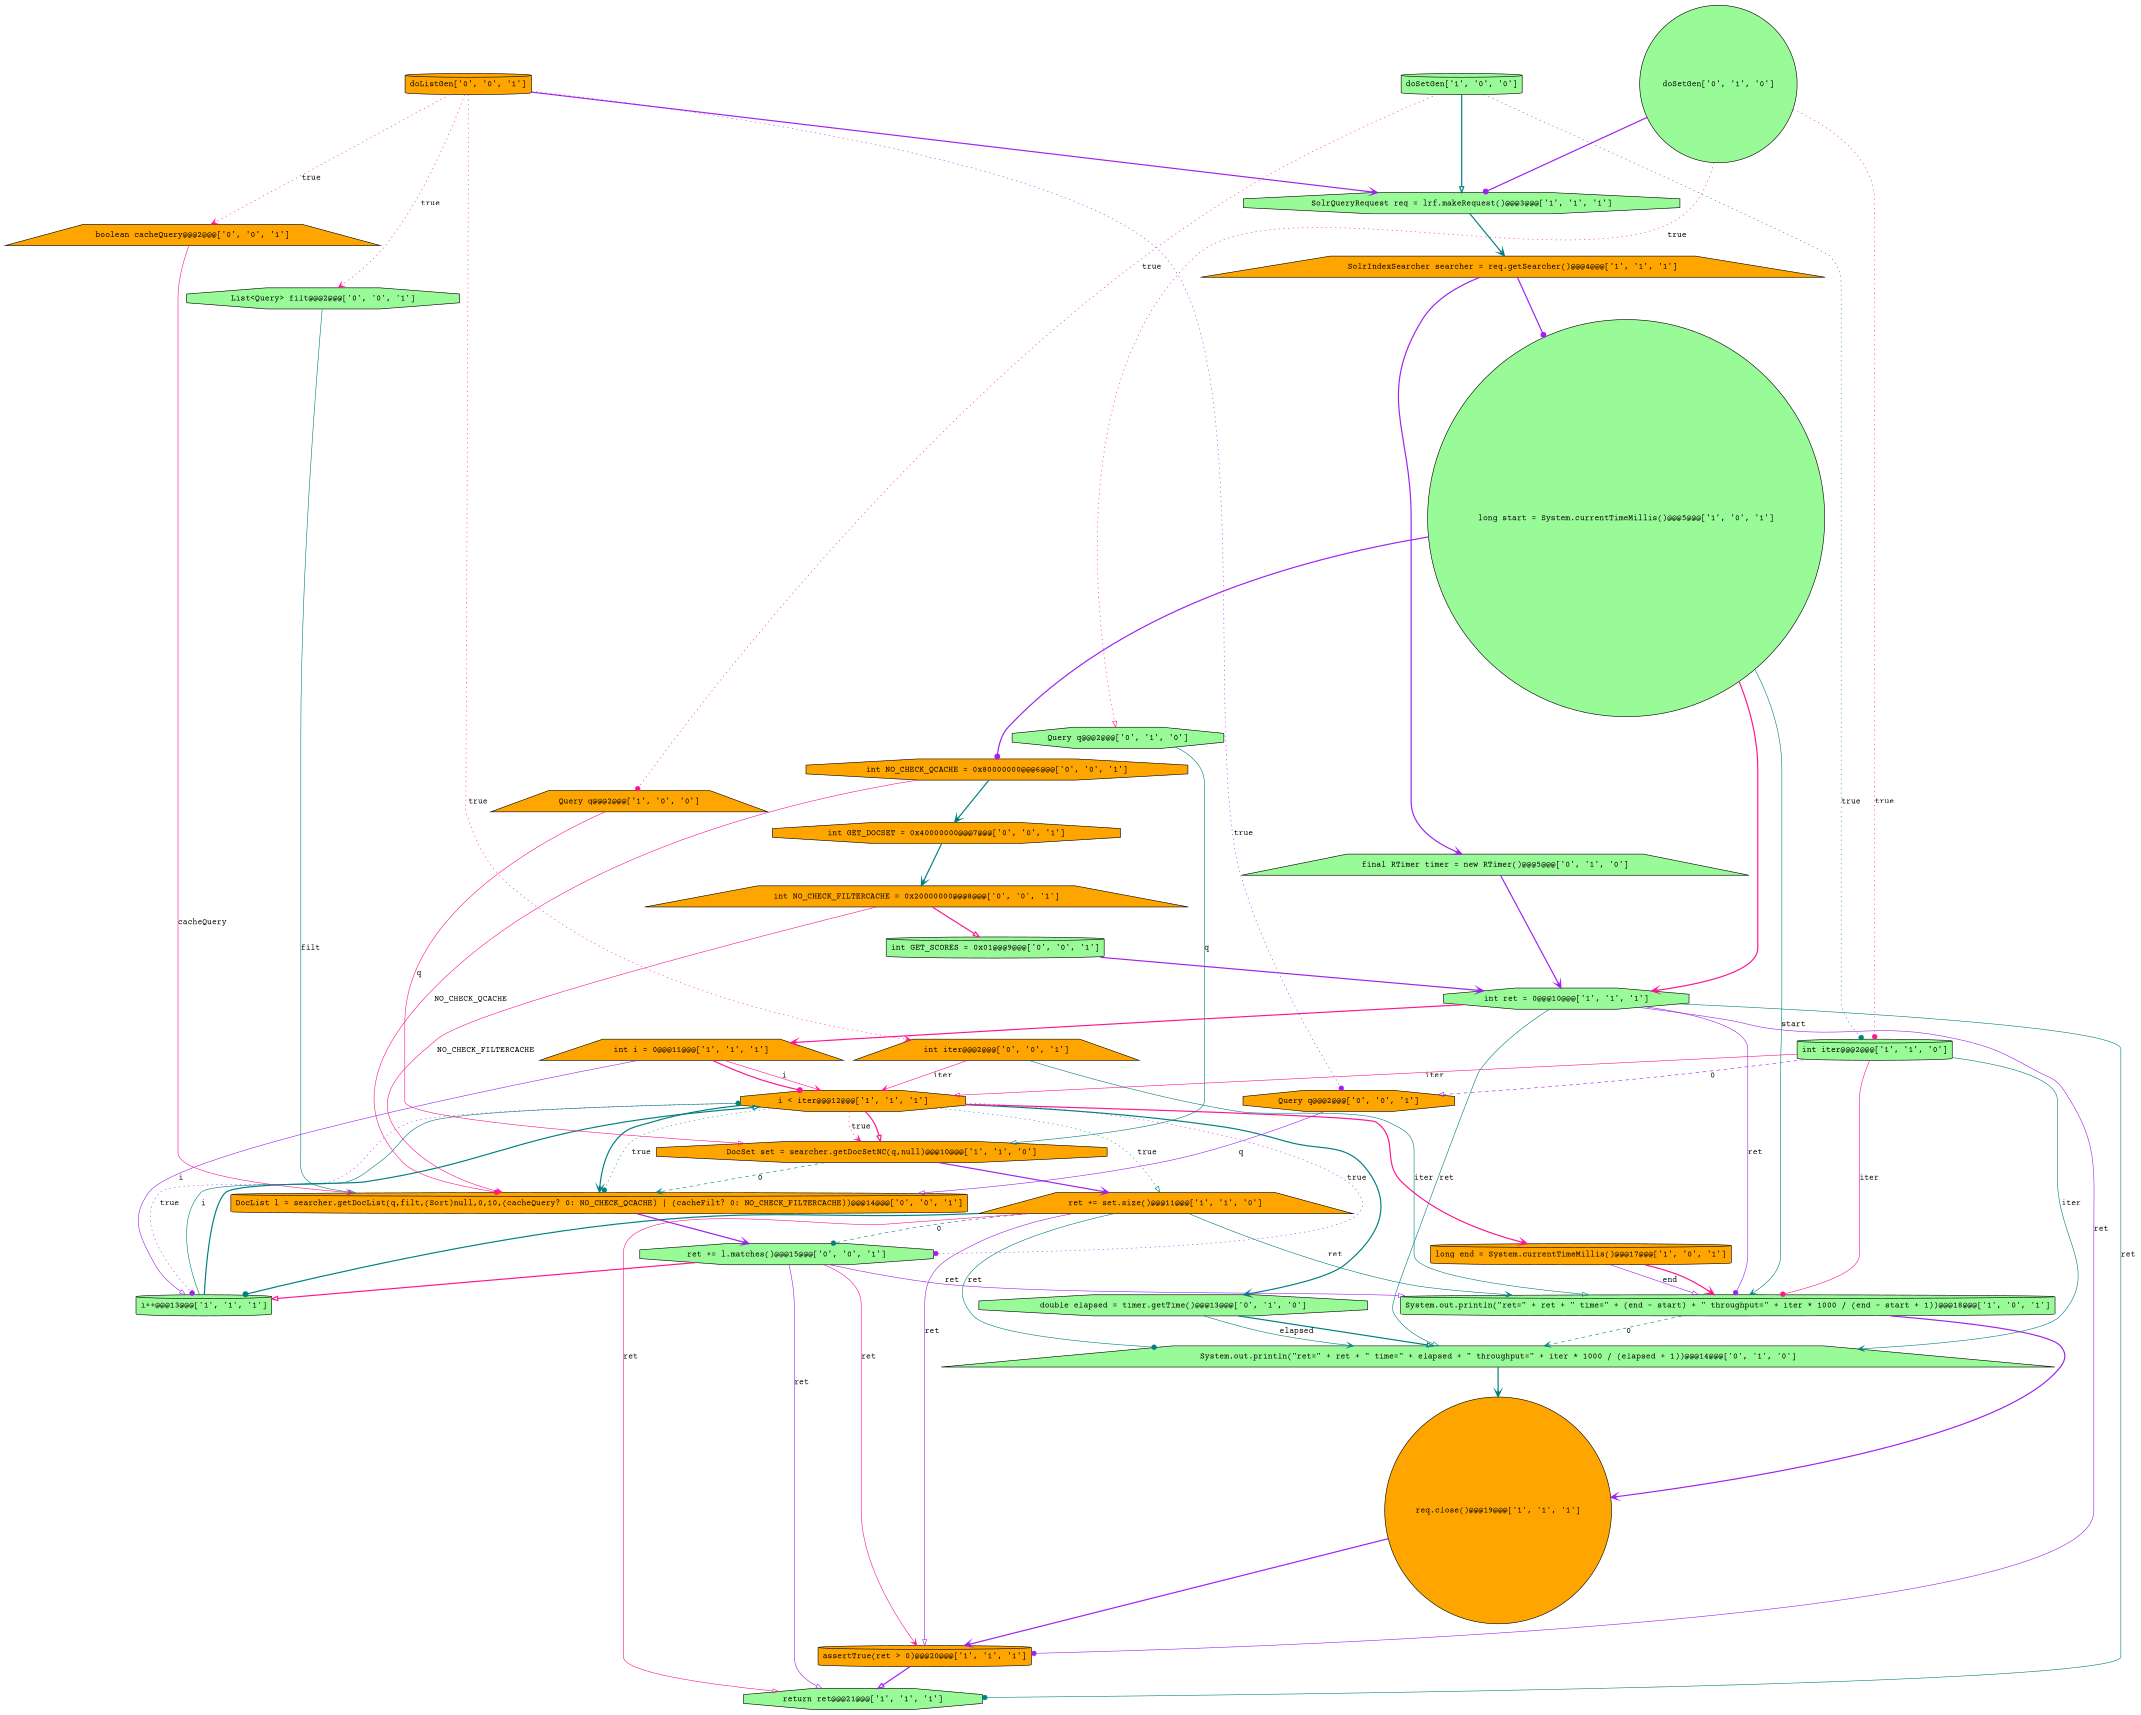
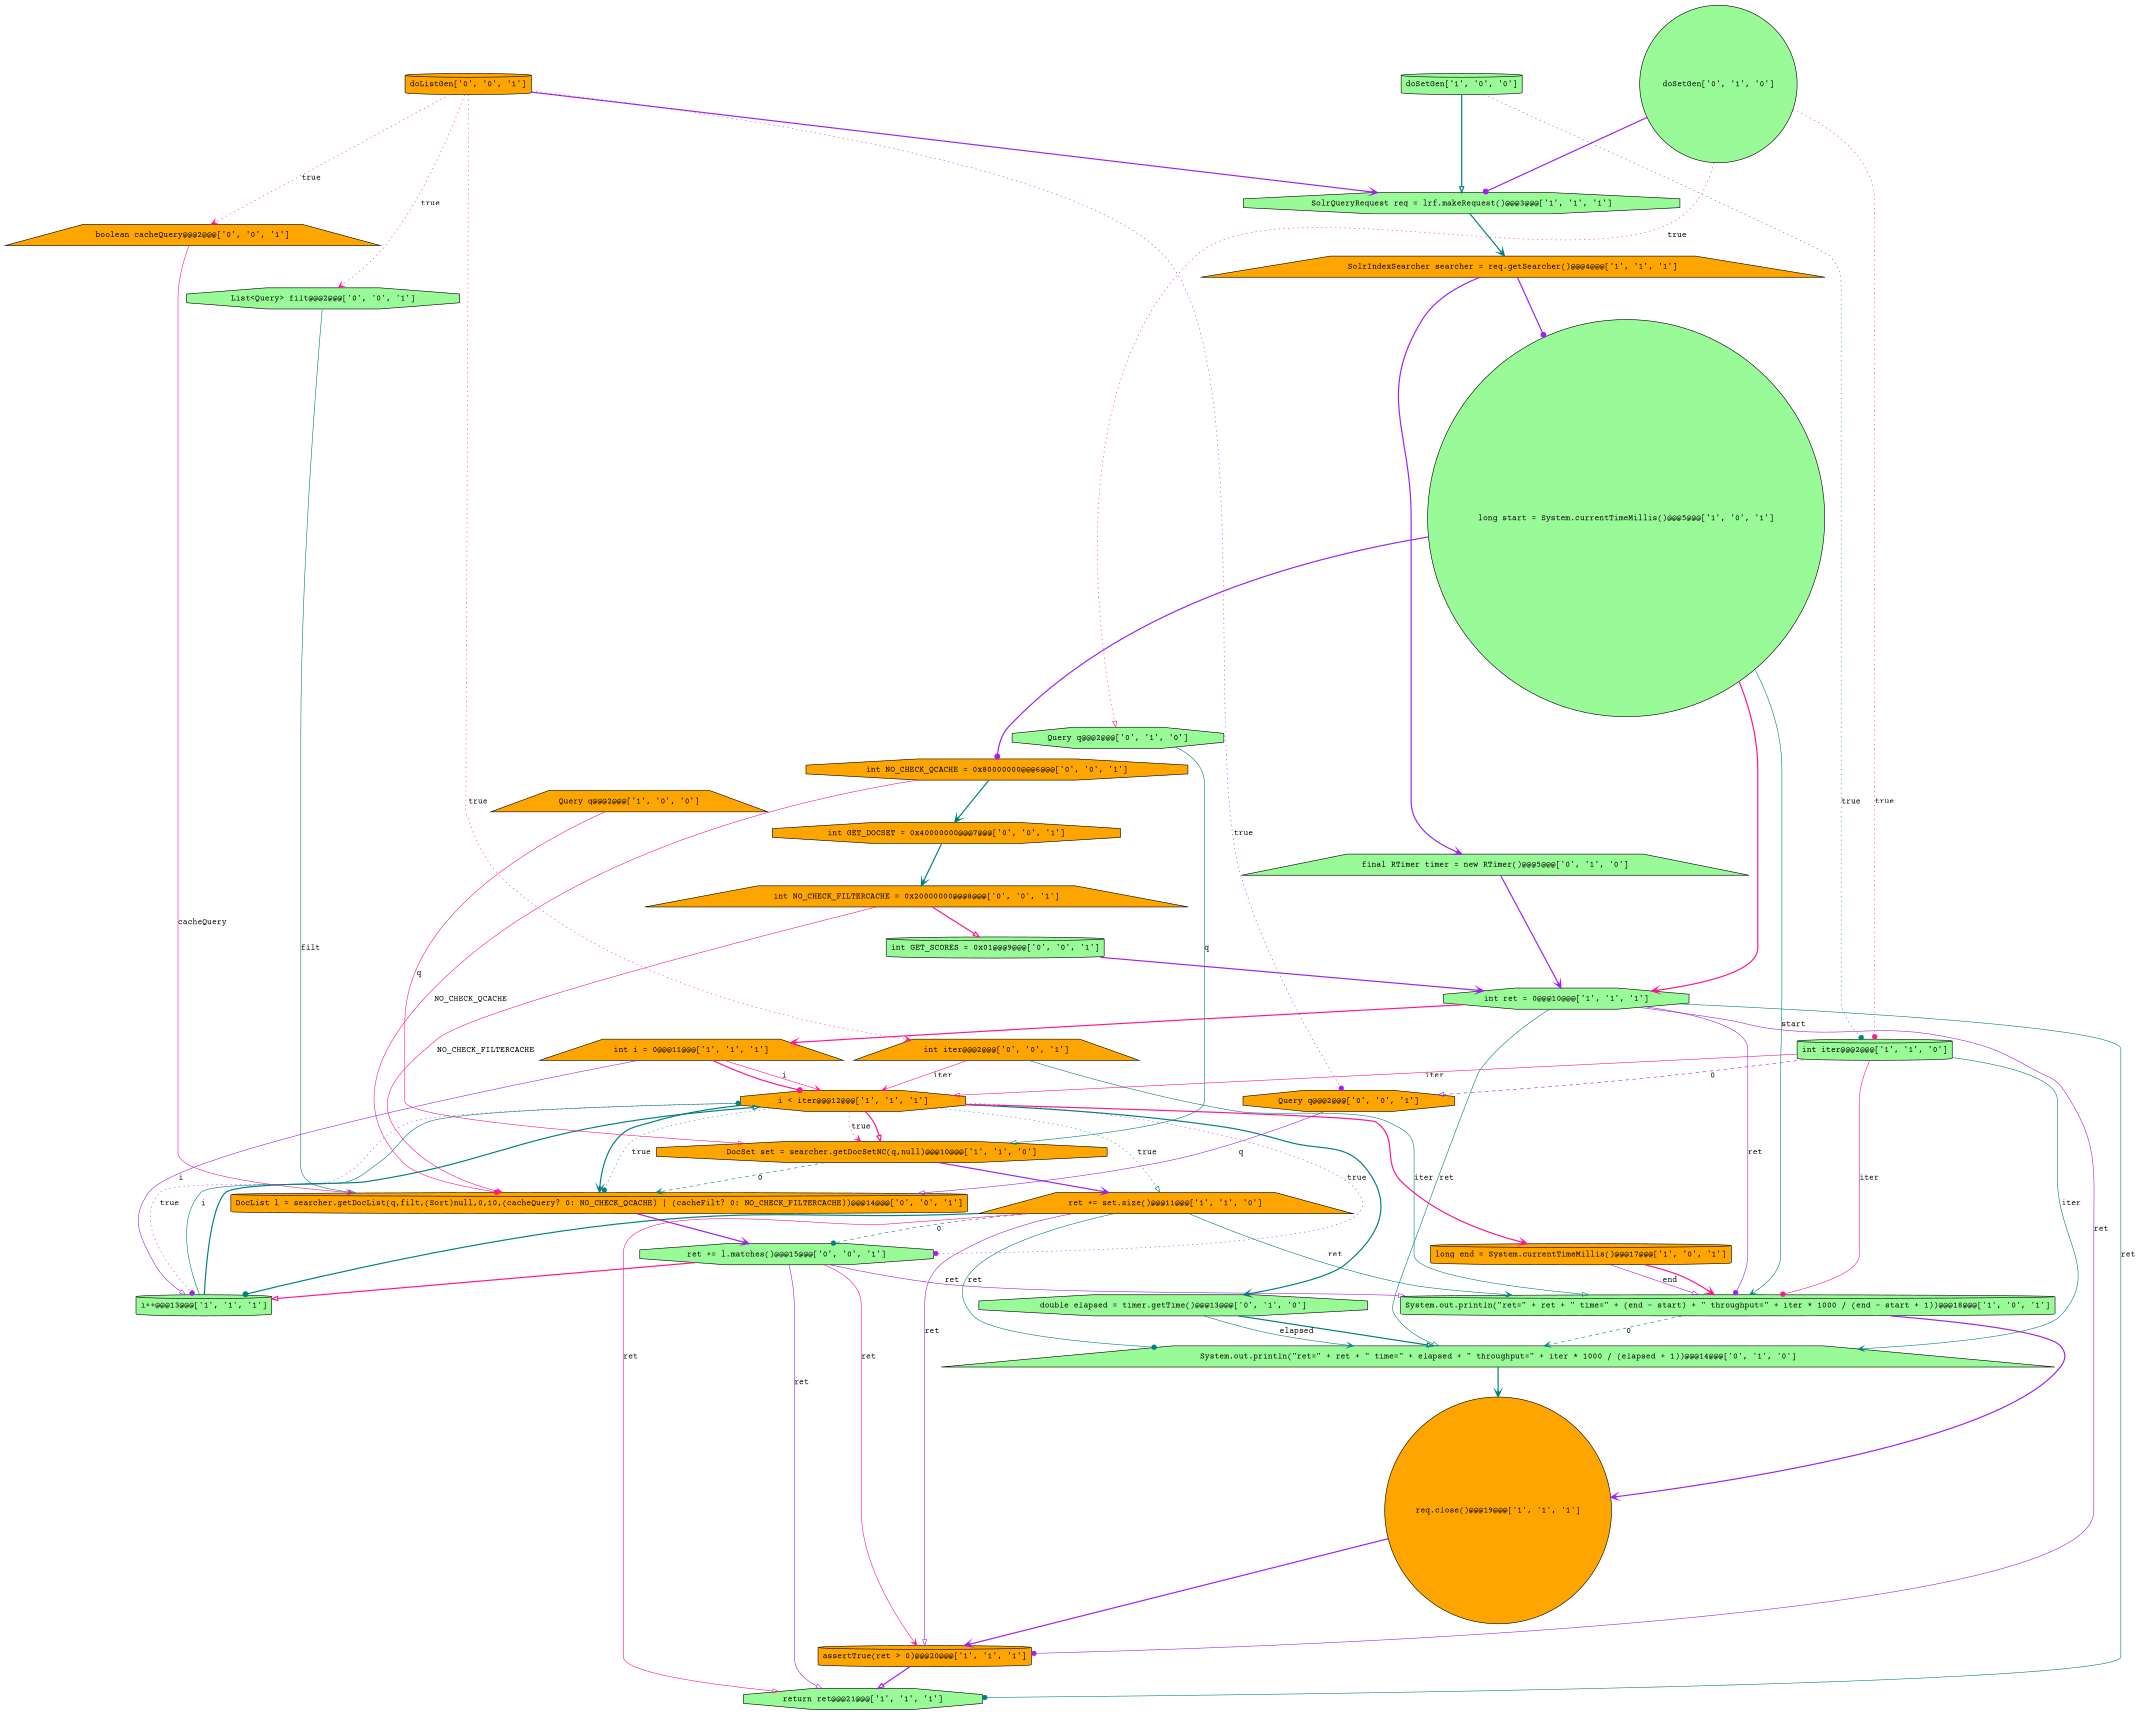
edge "doSetGen['1', '0', '0']" -> "Query q@@@2@@@['1', '0', '0']": removed, label "true"
